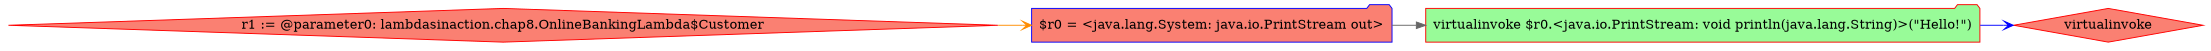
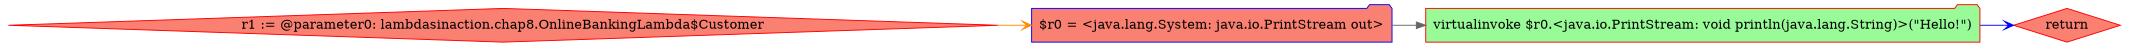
node "virtualinvoke": label "virtualinvoke" -> "return"
